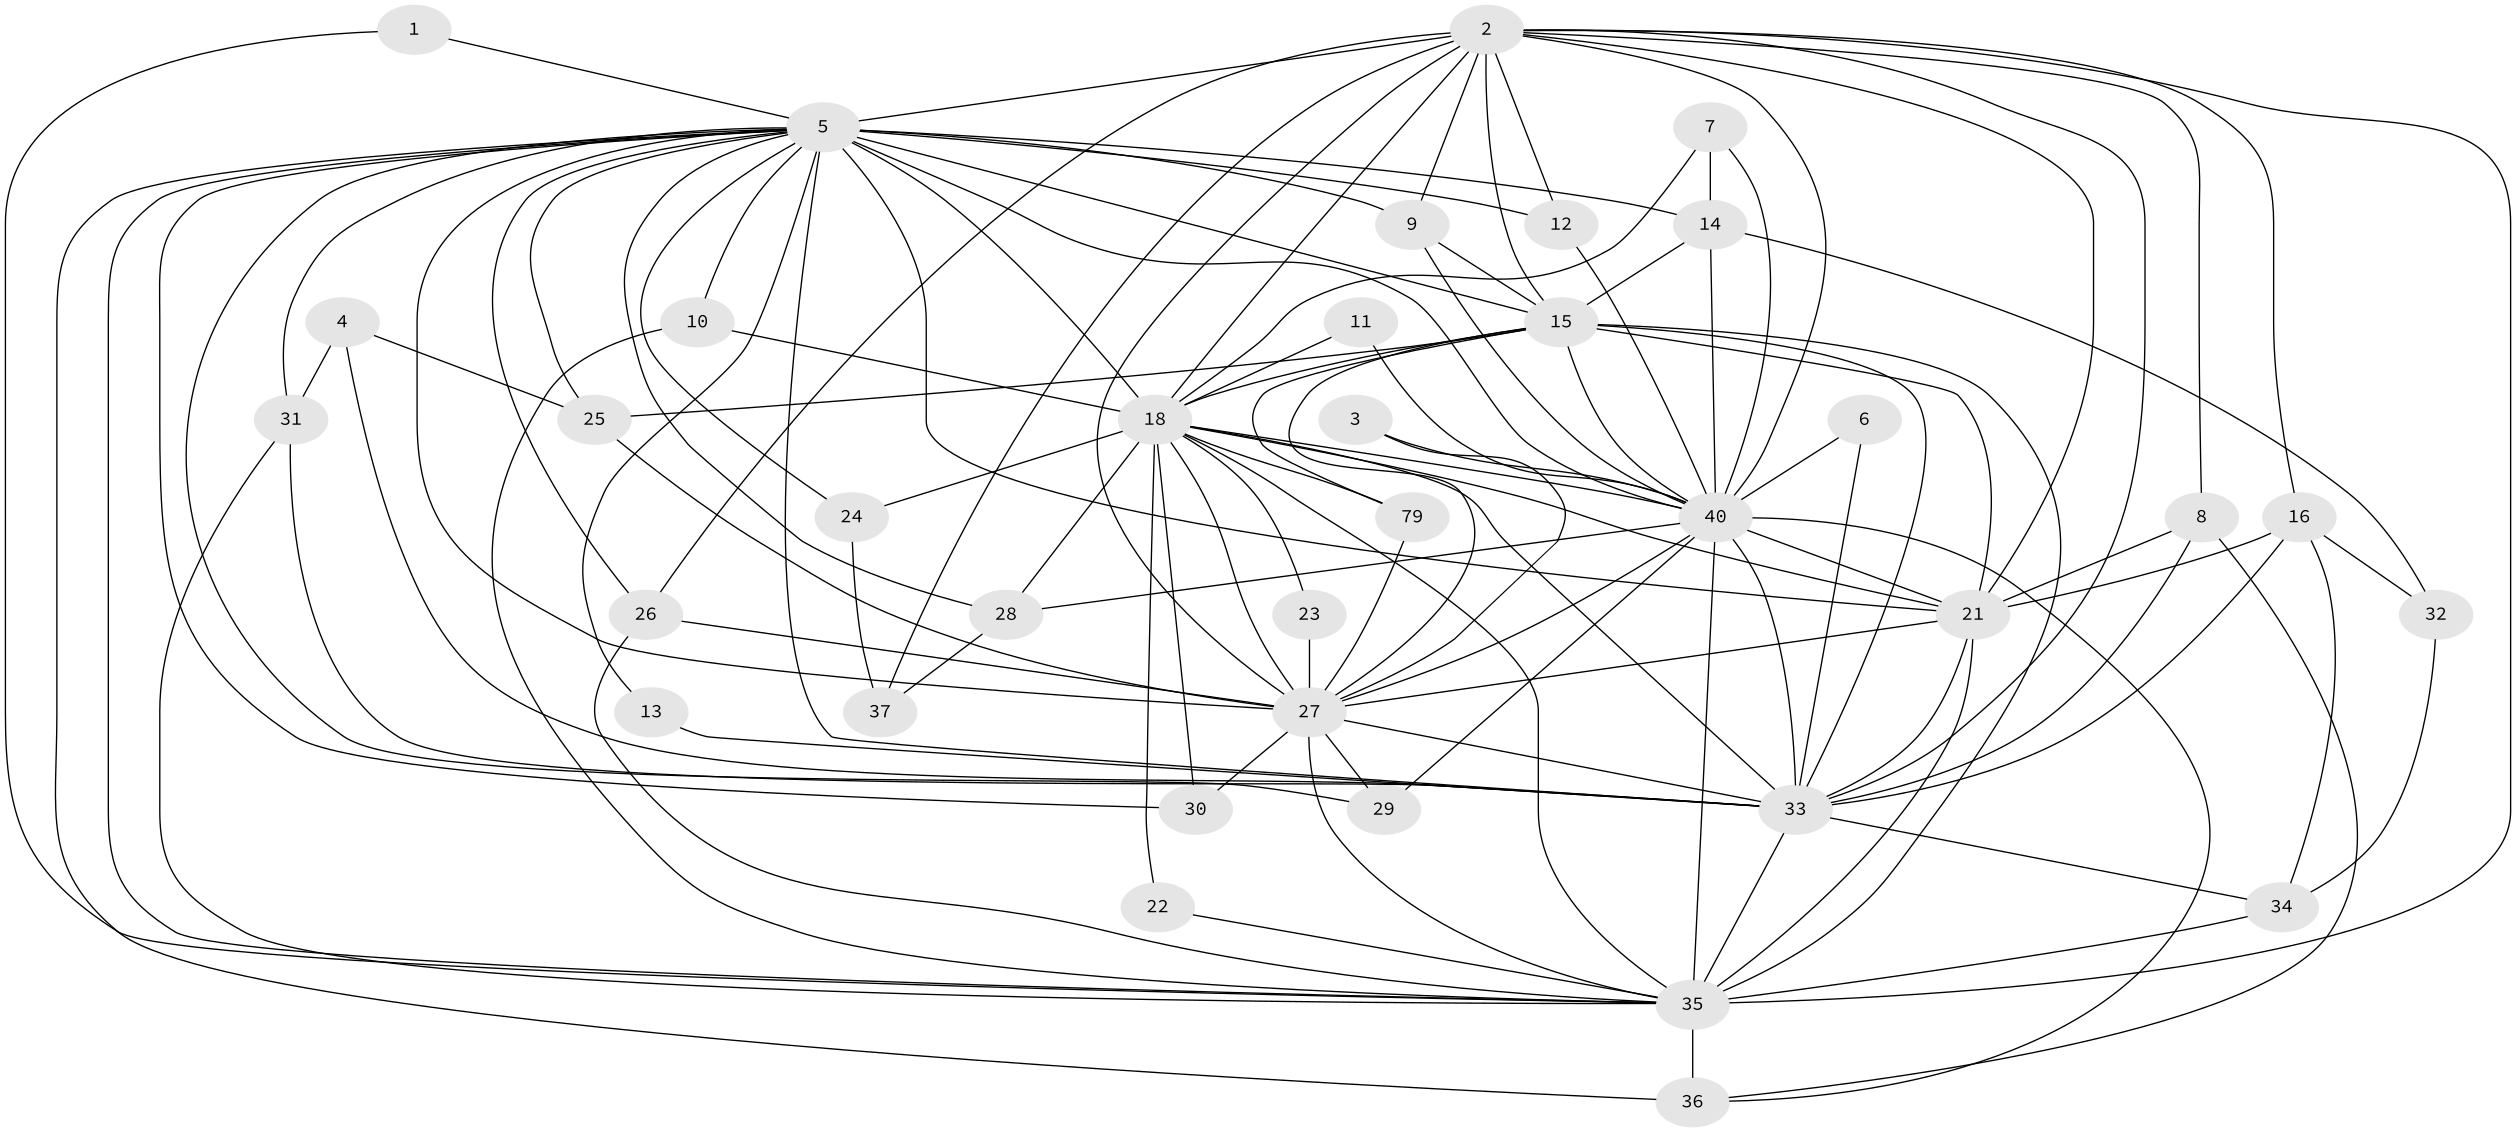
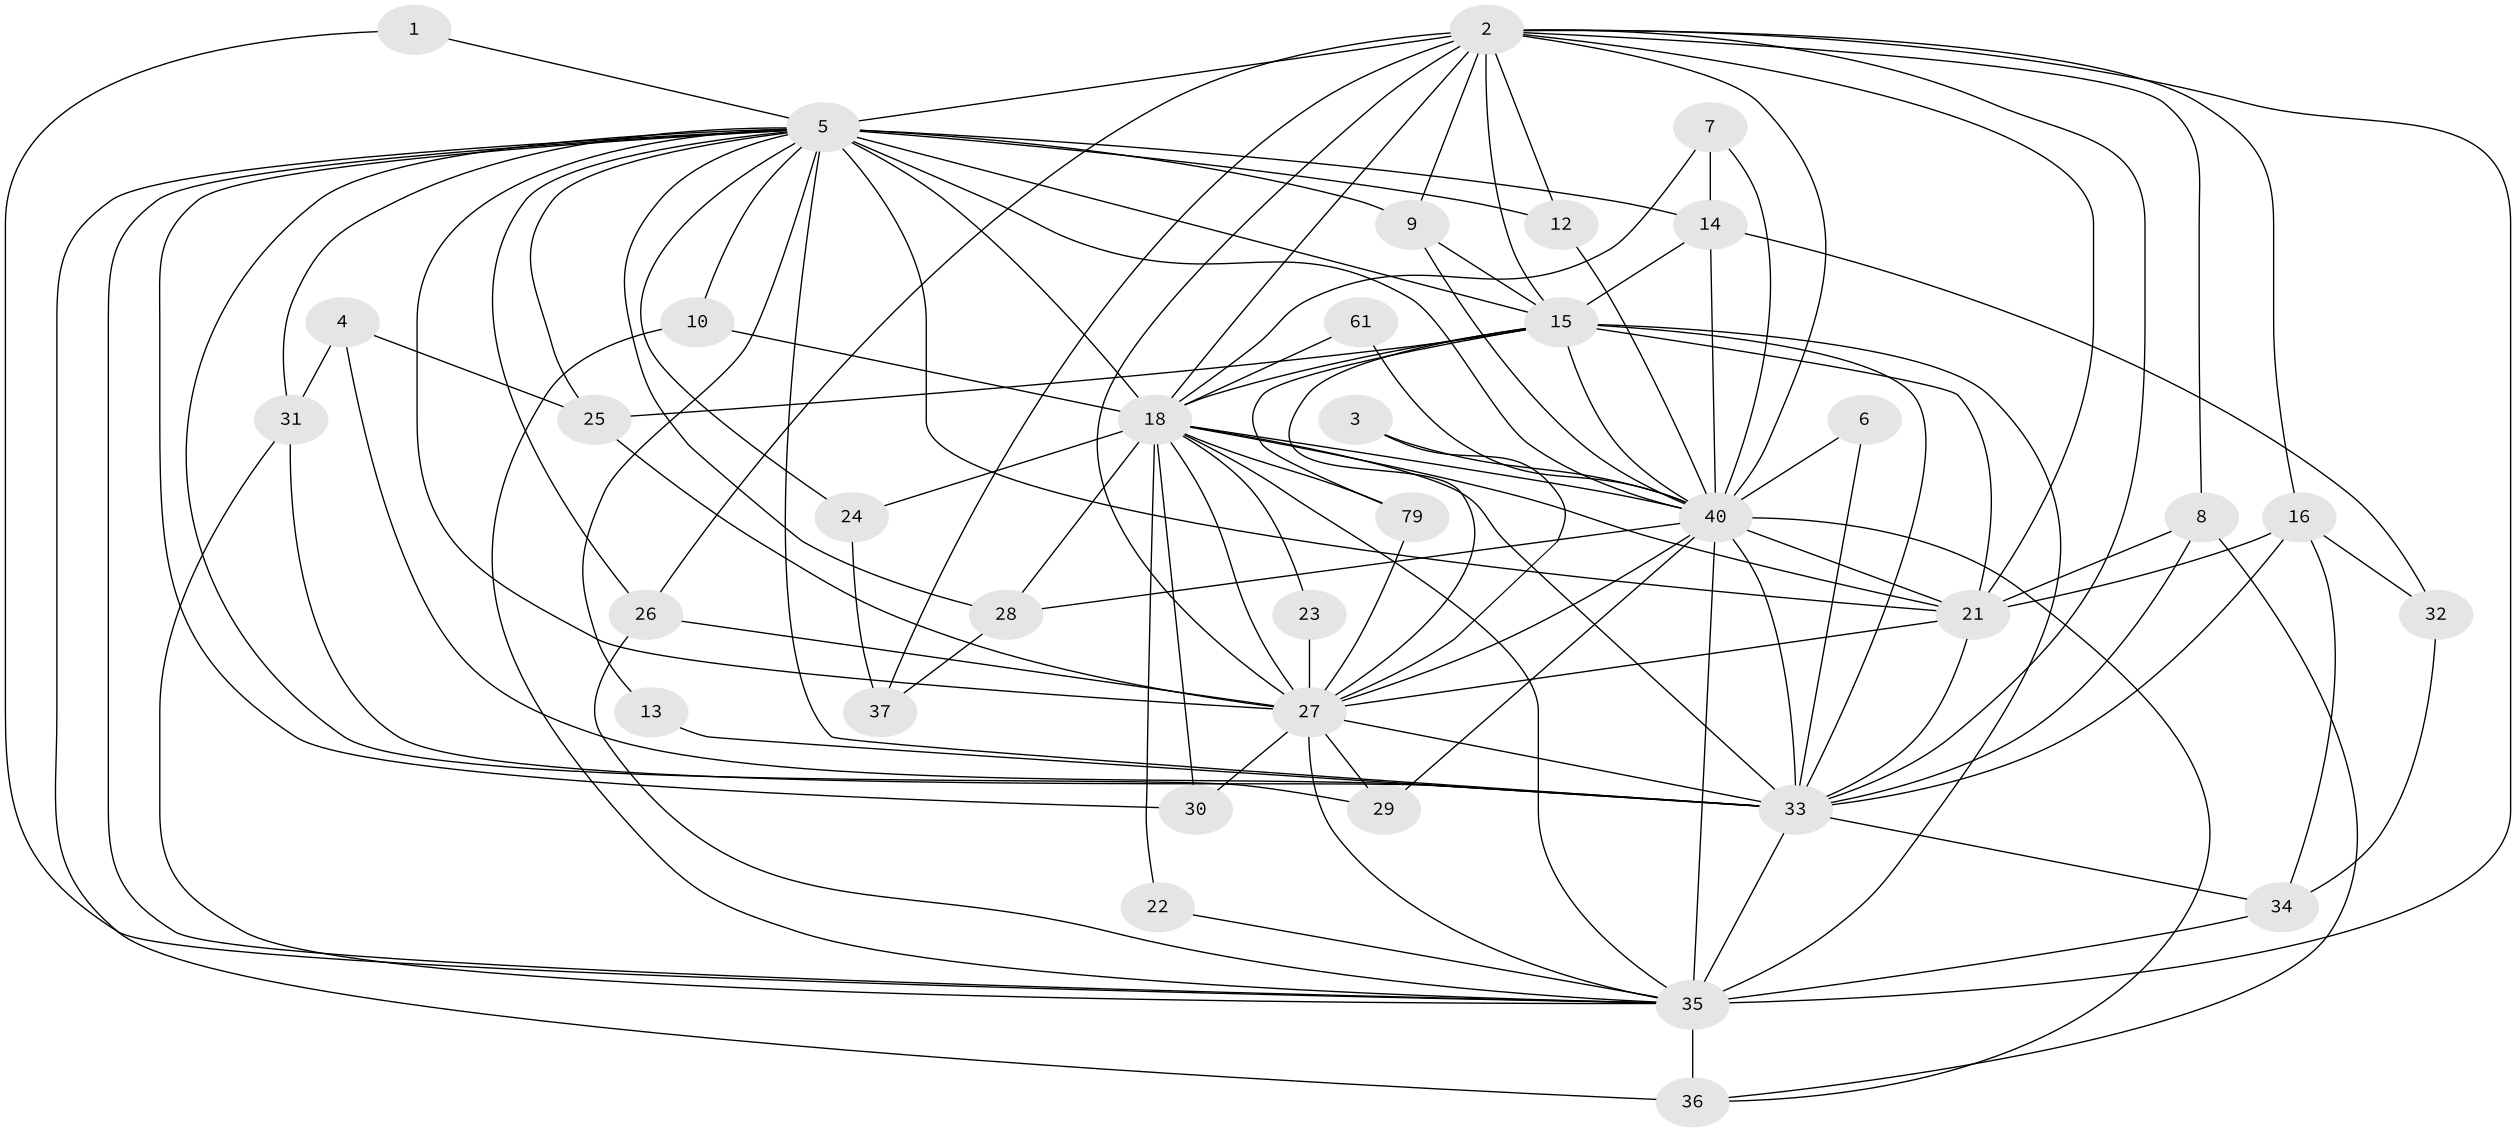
node "11": label "11" -> "61"
edge "21" -- "35": removed
